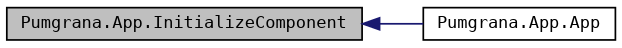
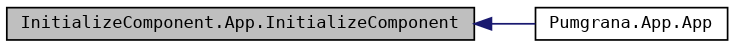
node "Pumgrana.App.InitializeComponent": label "Pumgrana.App.InitializeComponent" -> "InitializeComponent.App.InitializeComponent"
